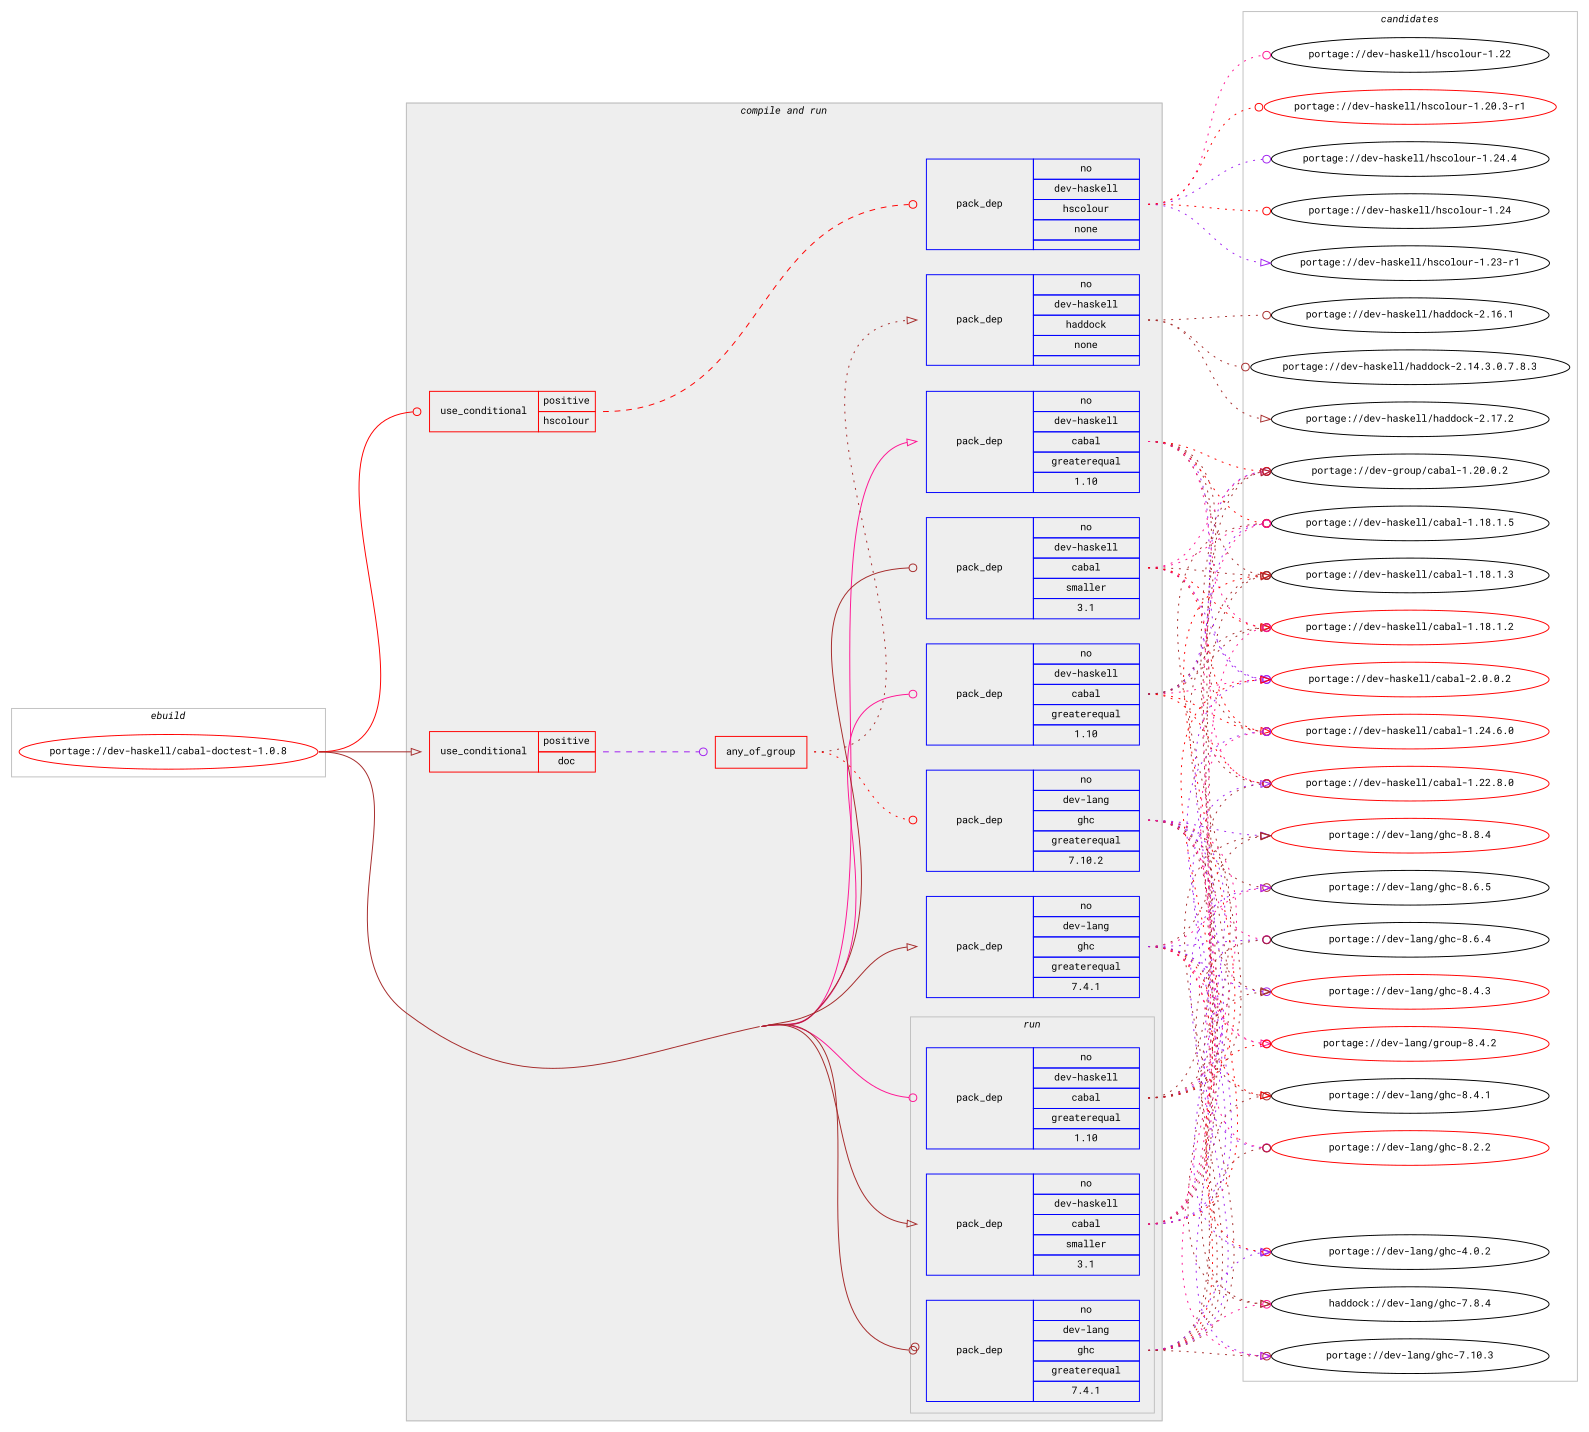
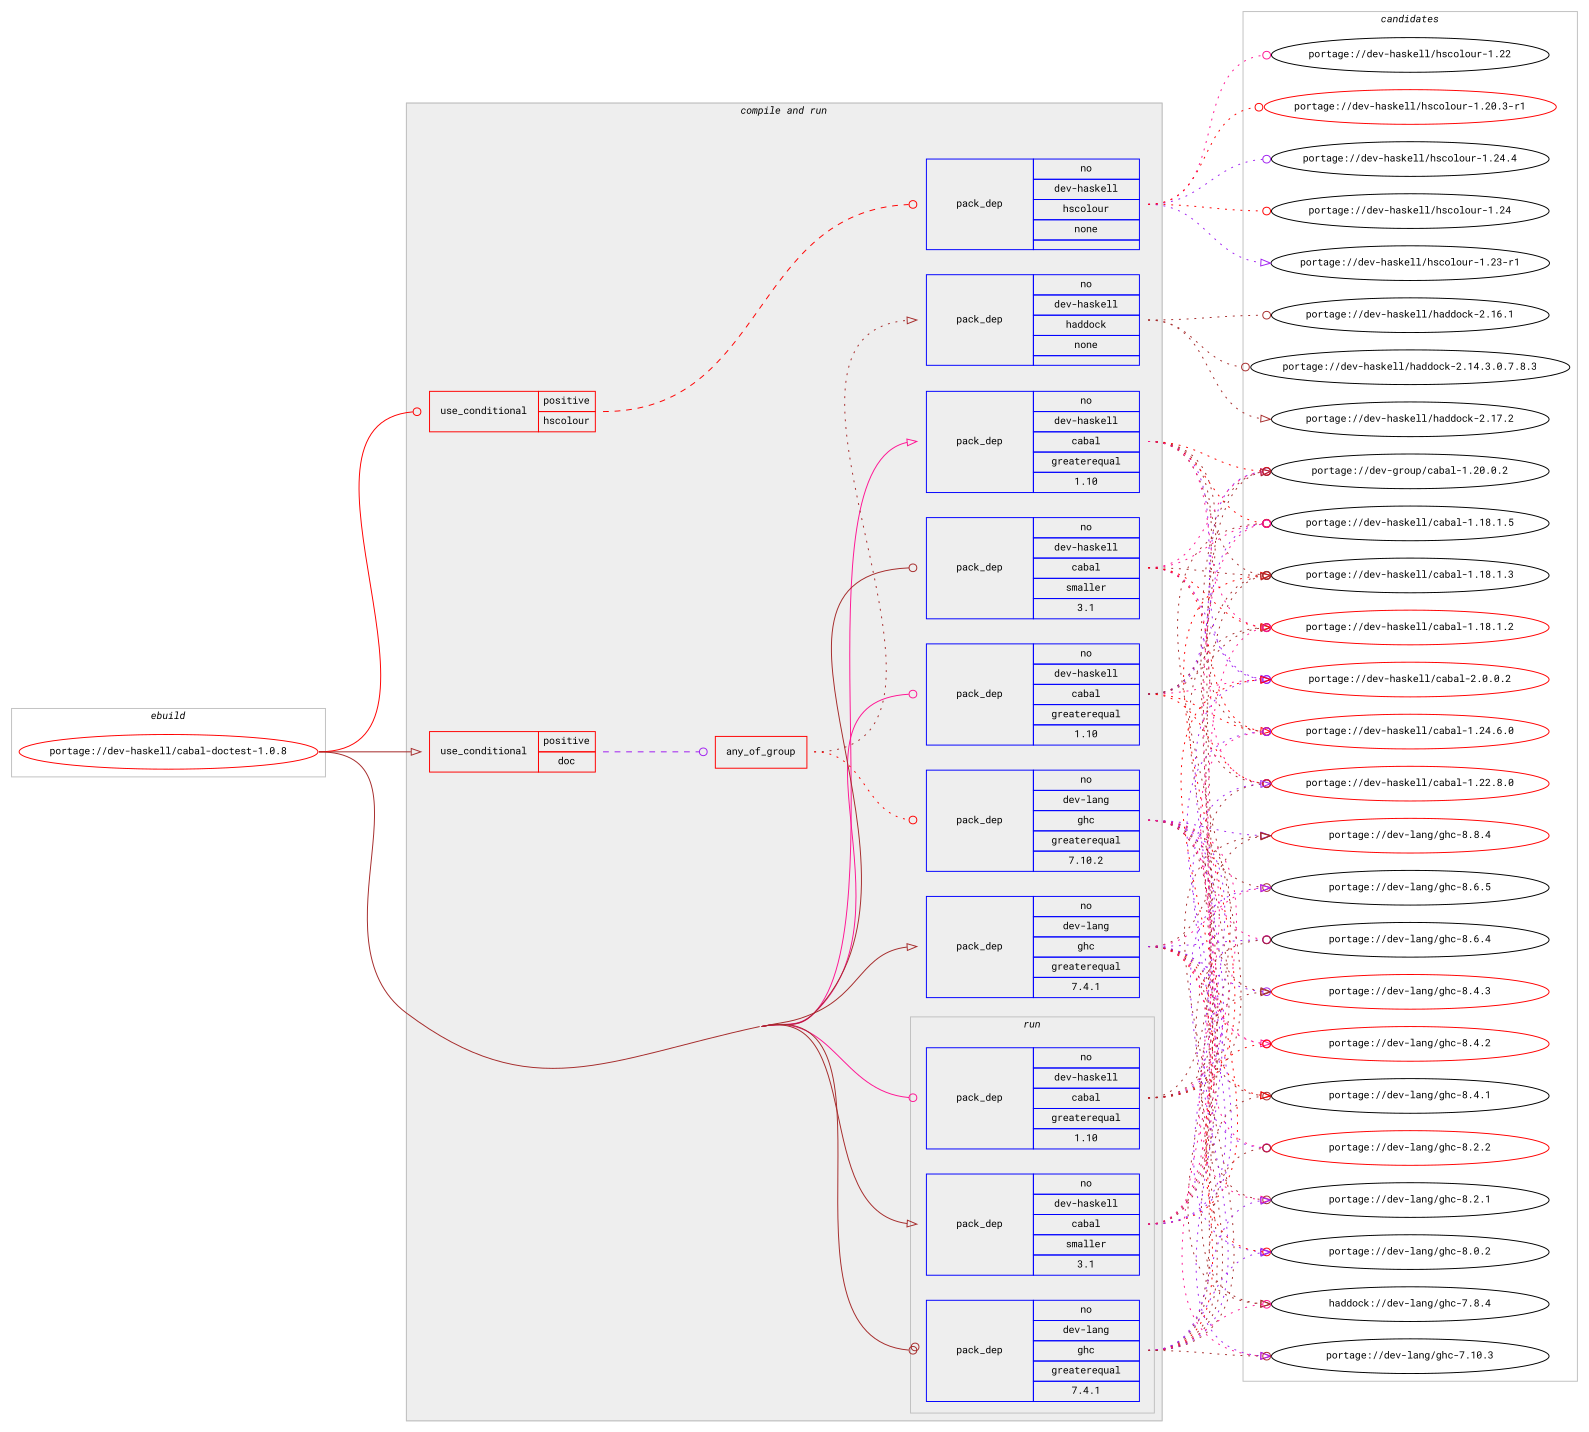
node "portage://dev-lang/group-8.4.2": label "portage://dev-lang/group-8.4.2" -> "portage://dev-lang/ghc-8.4.2"
node "portage://dev-lang/ghc-8.2.1": added
node "portage://dev-lang/ghc-4.0.2": label "portage://dev-lang/ghc-4.0.2" -> "portage://dev-lang/ghc-8.0.2"
